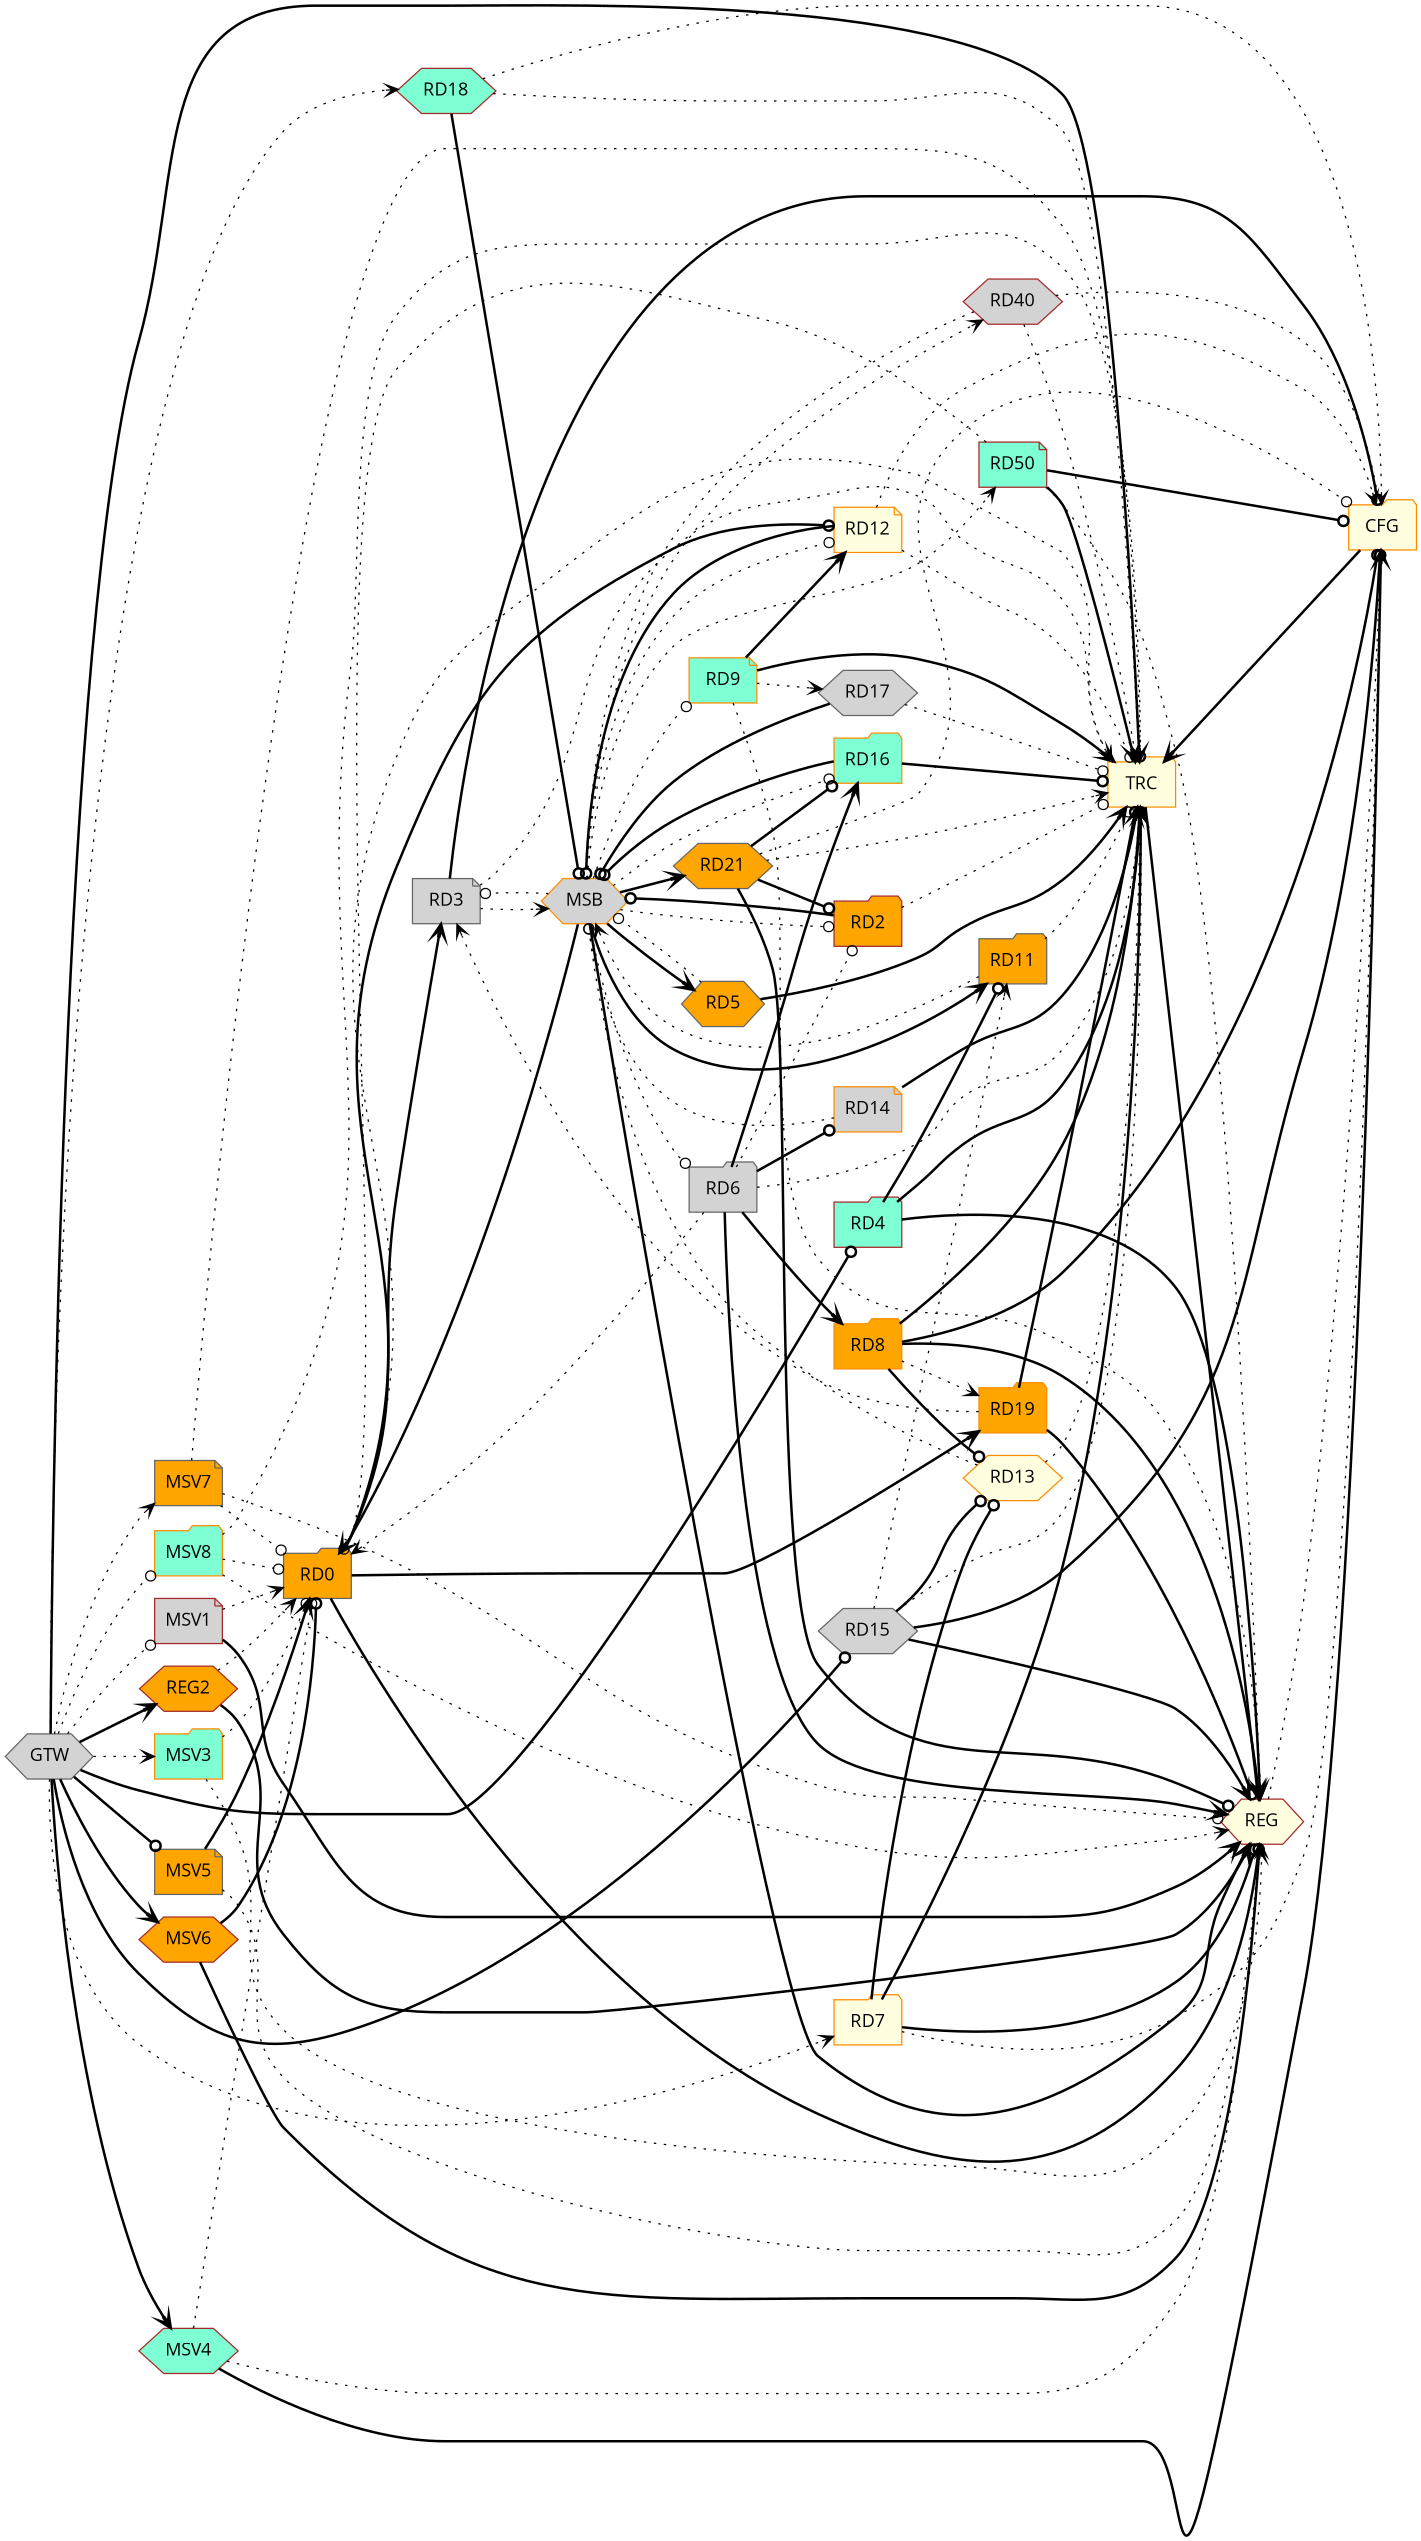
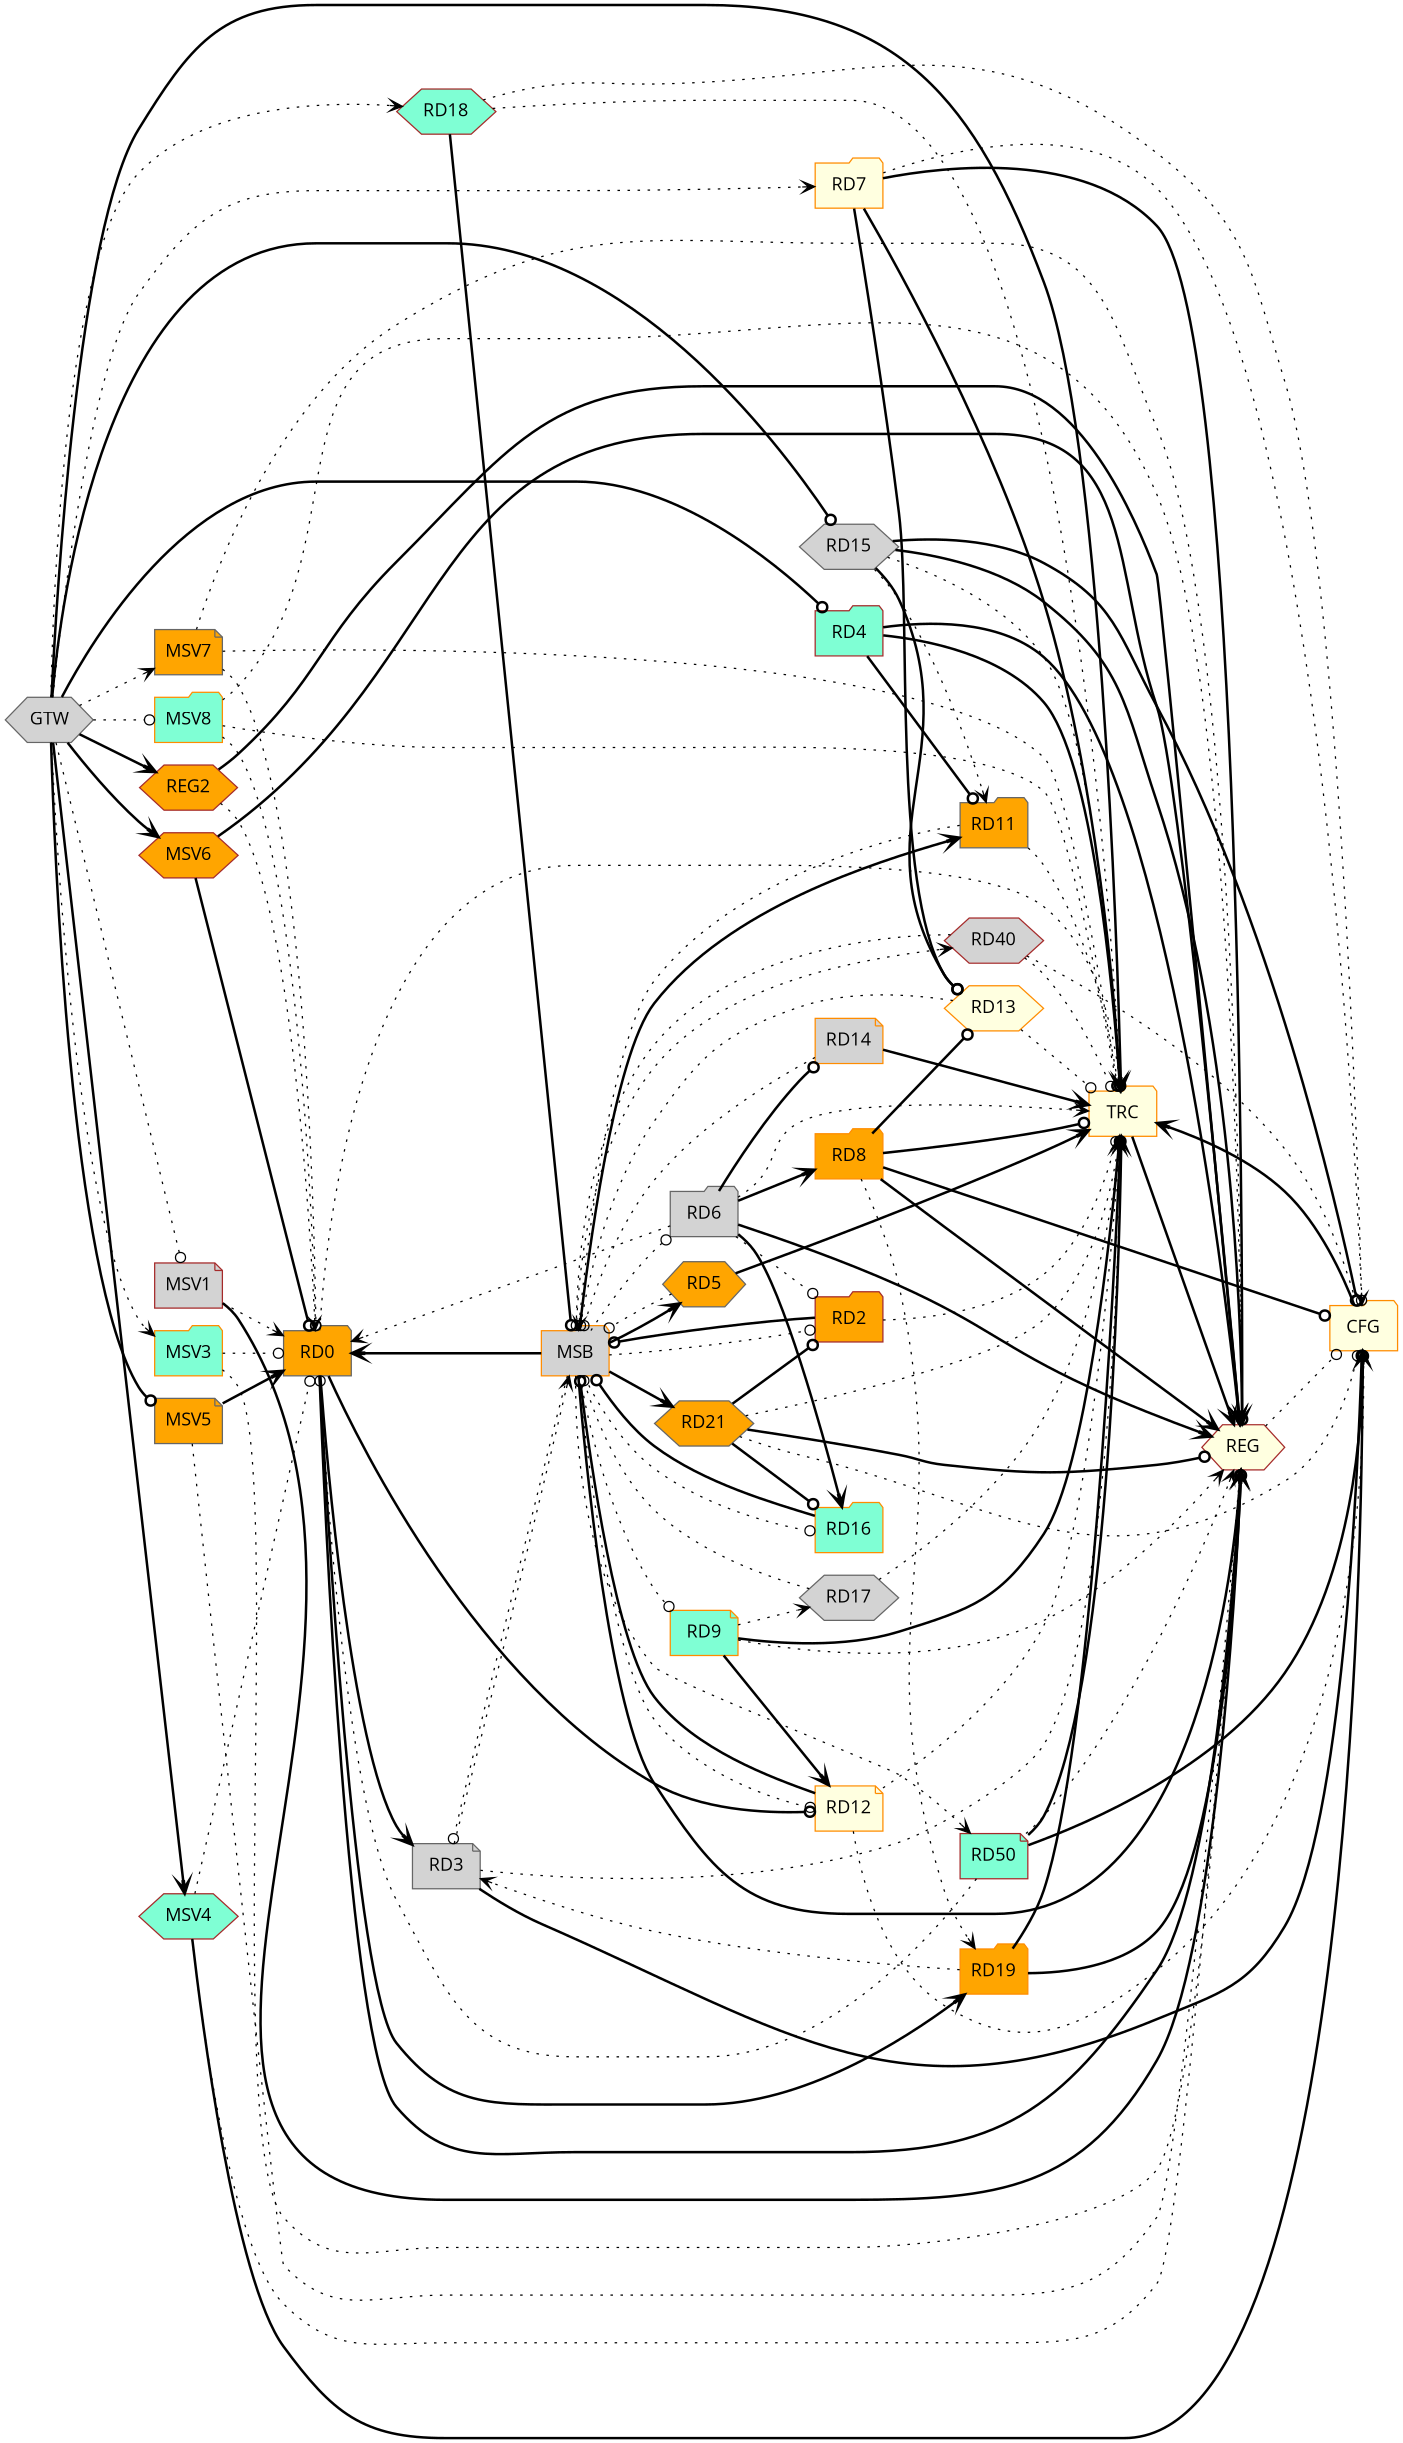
edge "RD17" -> "MSB": style bold -> dotted
edge "RD16" -> "TRC": removed
node "MSB": shape hexagon -> folder
